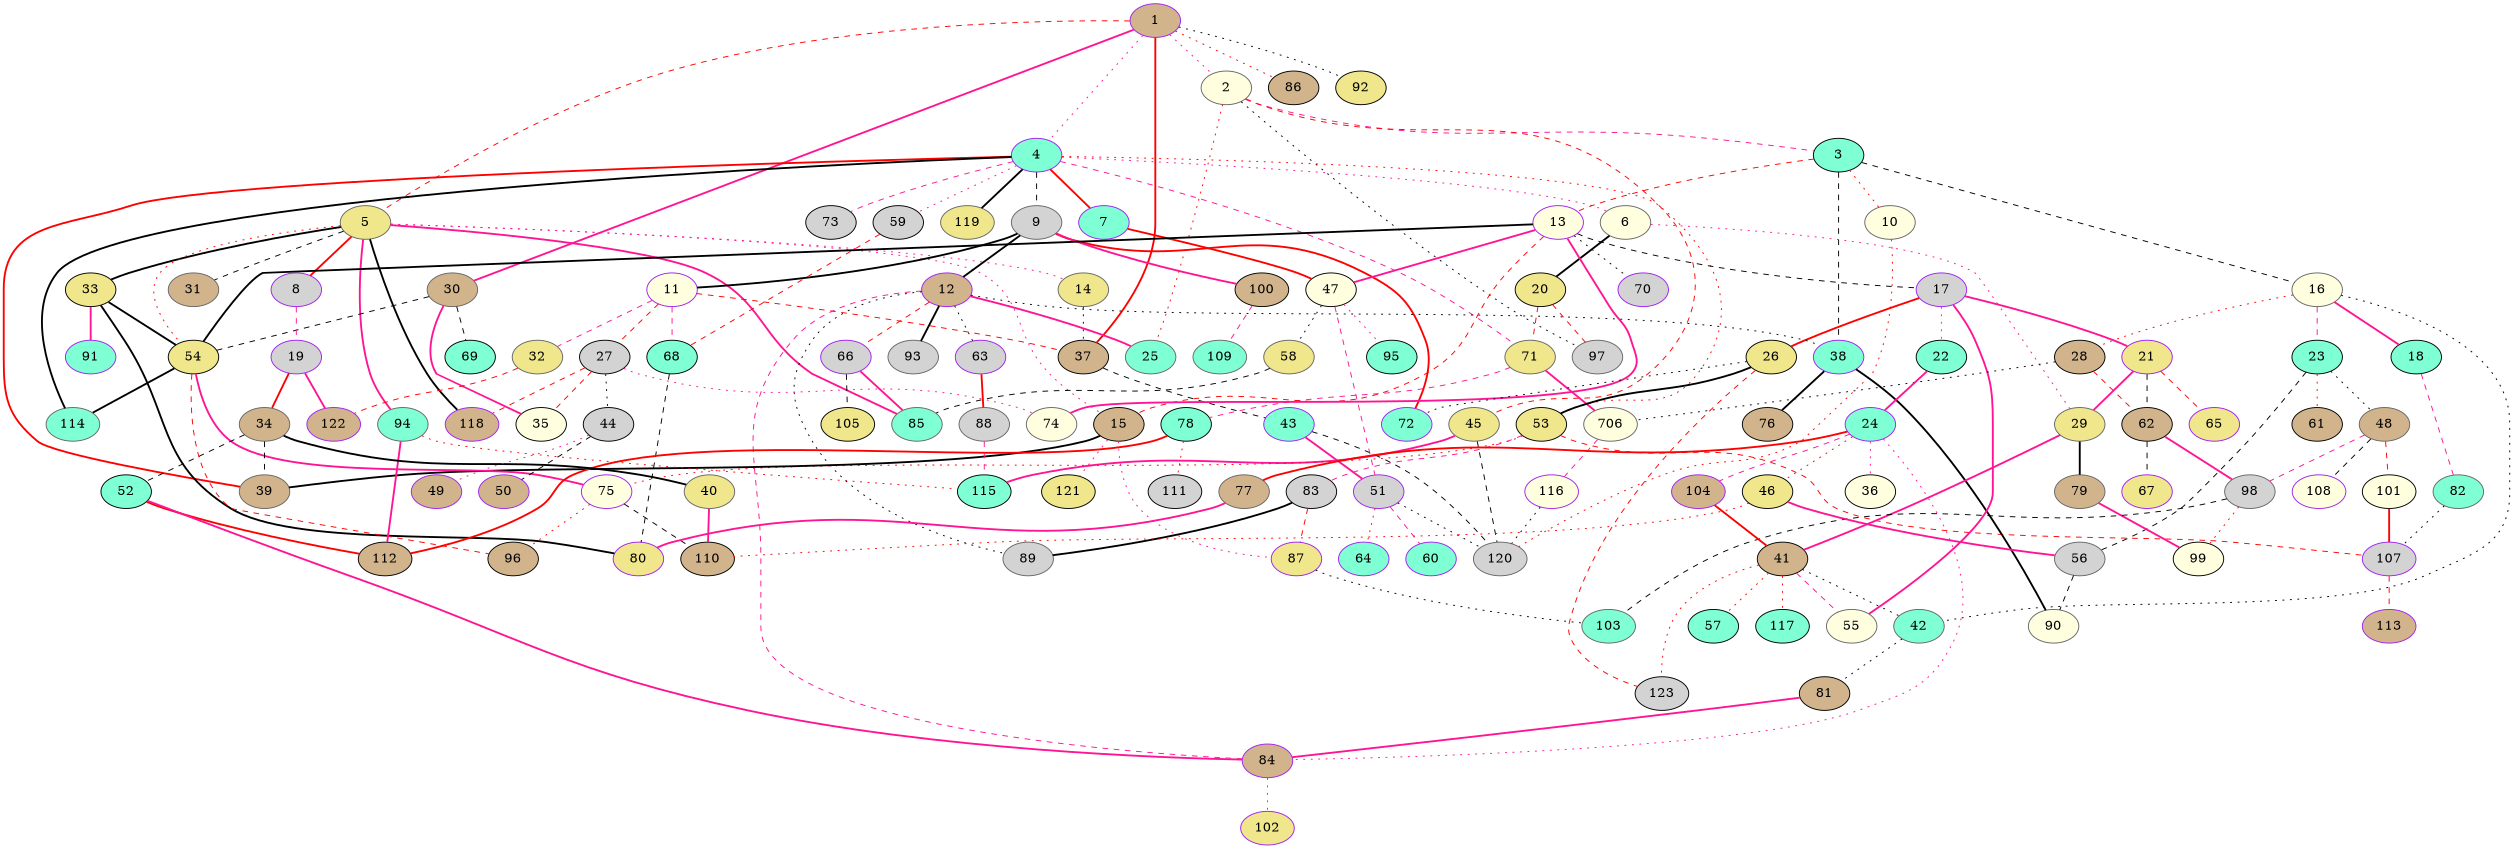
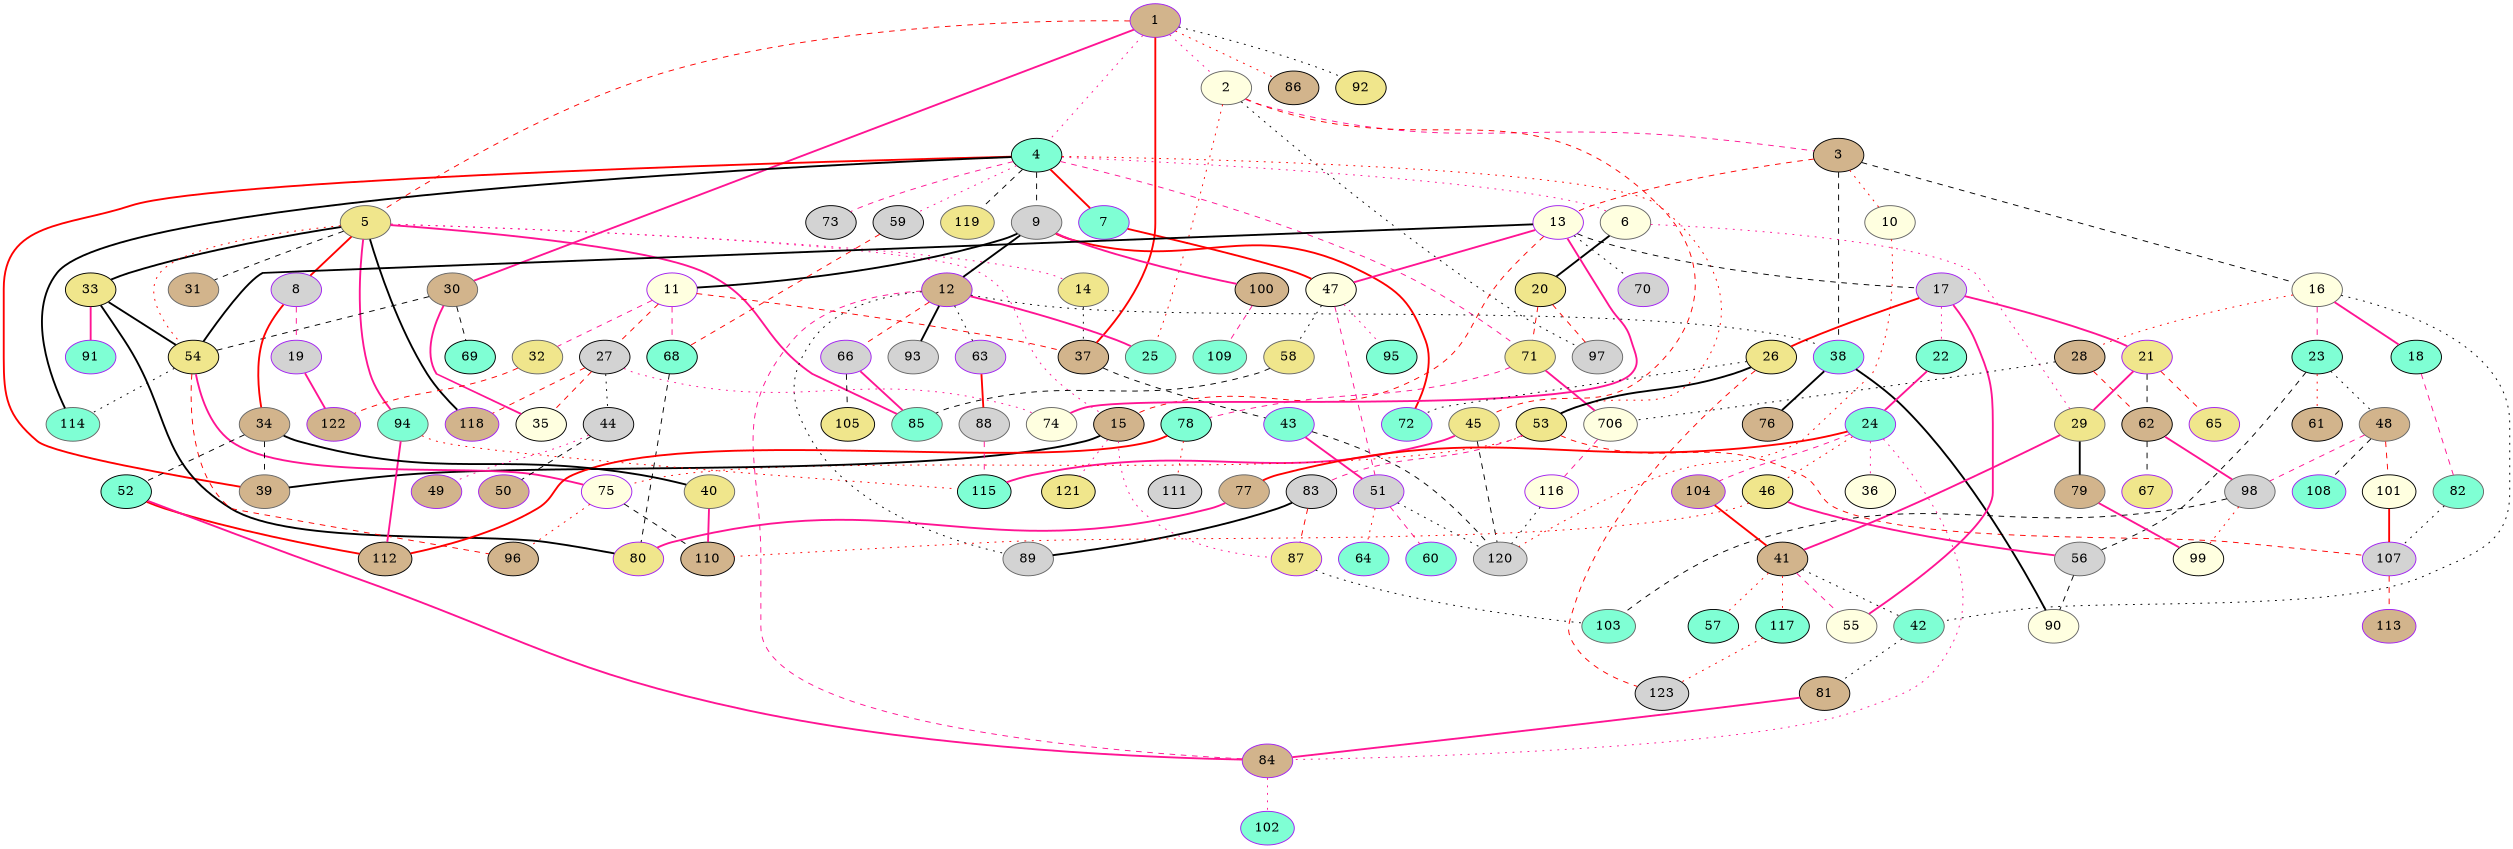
node "4": color purple -> black
node "3": fillcolor aquamarine -> tan
edge "4" -- "119": style bold -> dashed
edge "54" -- "114": style bold -> dotted
edge "19" -- "34": now "8" -- "34"
node "108": fillcolor lightyellow -> aquamarine
edge "41" -- "123": now "117" -- "123"
node "102": fillcolor khaki -> aquamarine
